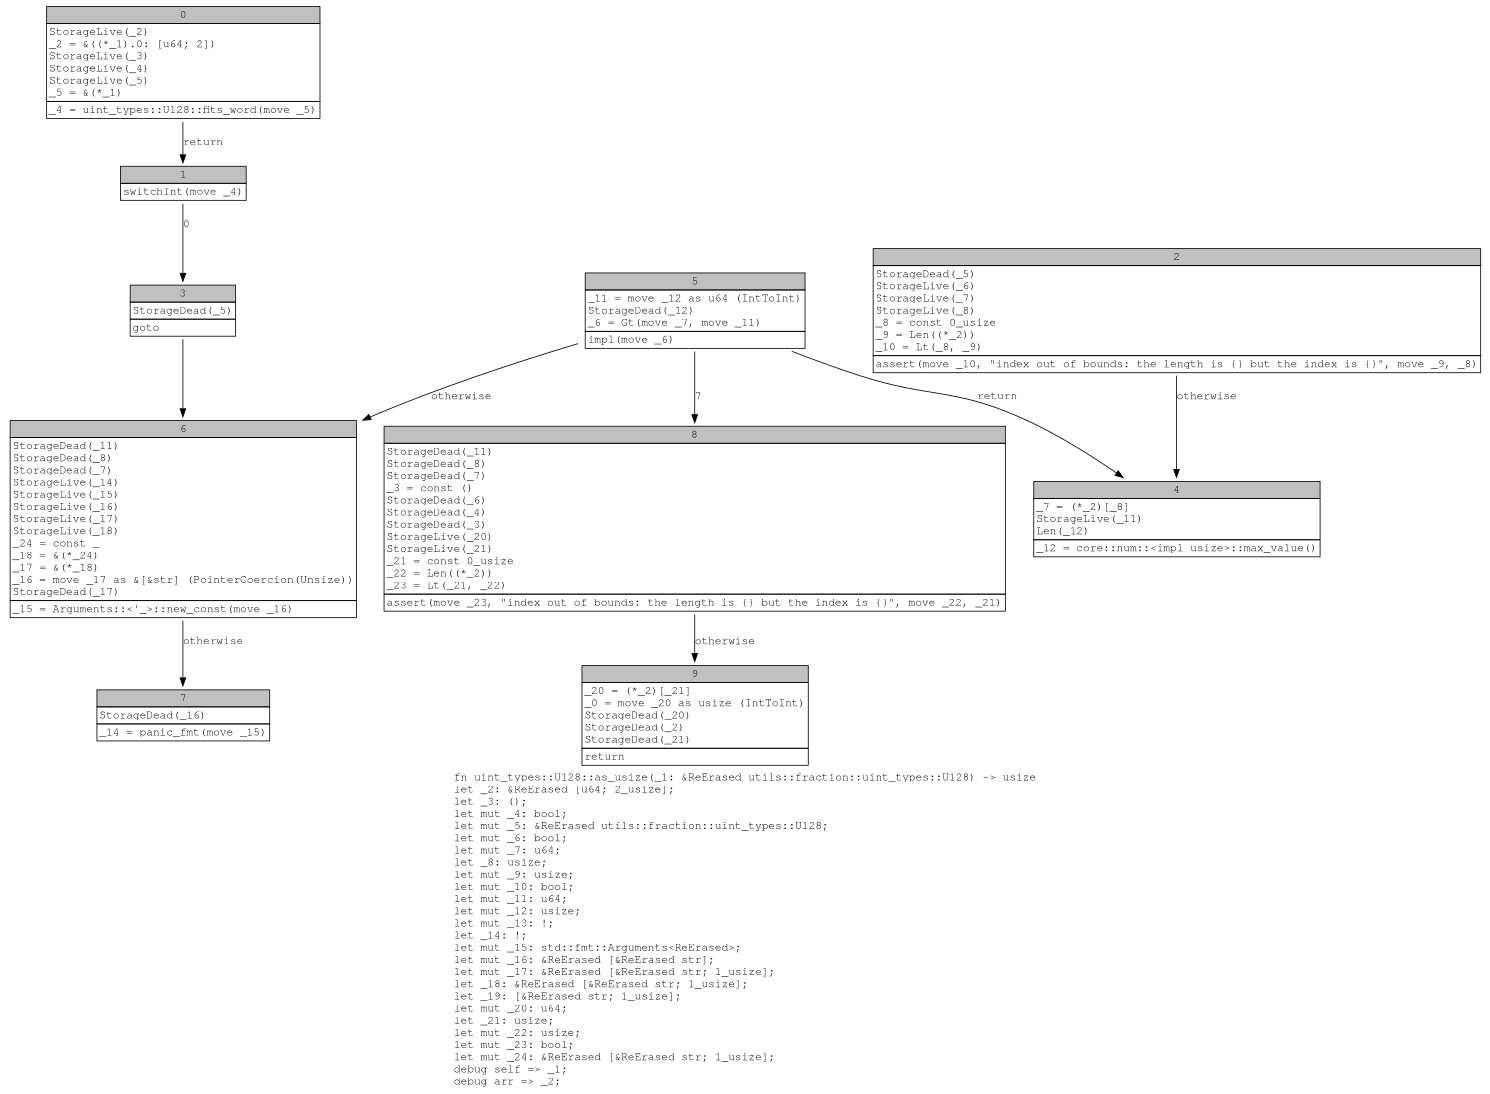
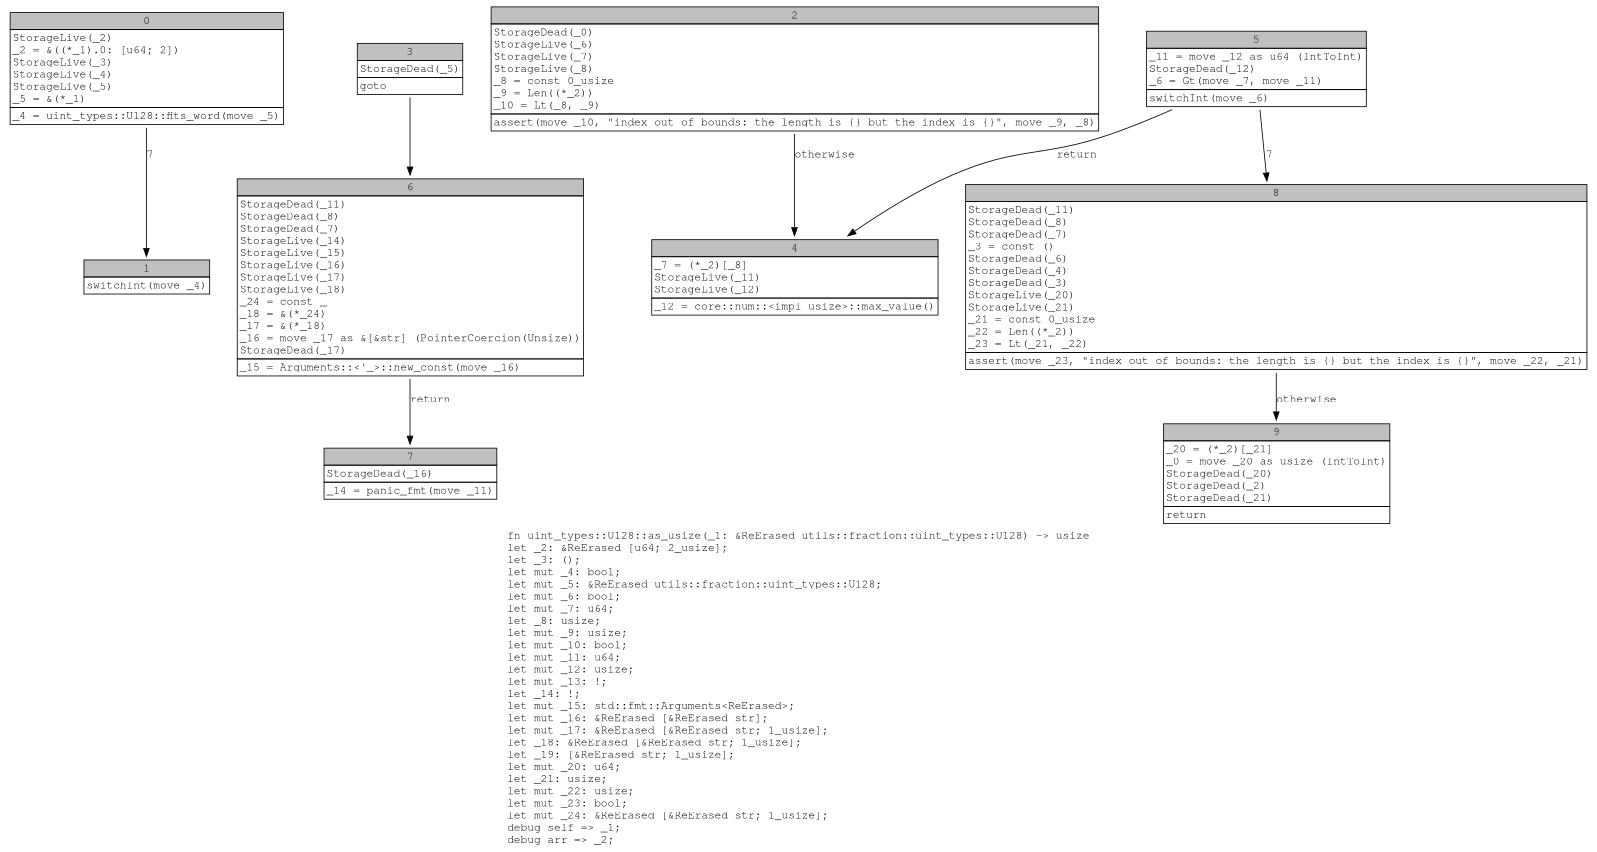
edge "0" -> "1": label "return" -> "7"
edge "1" -> "3": removed, label "0"
node "2": text "StorageDead(_5)" -> "StorageDead(_0)"
node "5": text "impl(move _6)" -> "switchInt(move _6)"
edge "5" -> "6": removed, label "otherwise"
node "4": text "Len(_12)" -> "StorageLive(_12)"
edge "6" -> "7": label "otherwise" -> "return"
node "7": text "_14 = panic_fmt(move _15)" -> "_14 = panic_fmt(move _11)"
